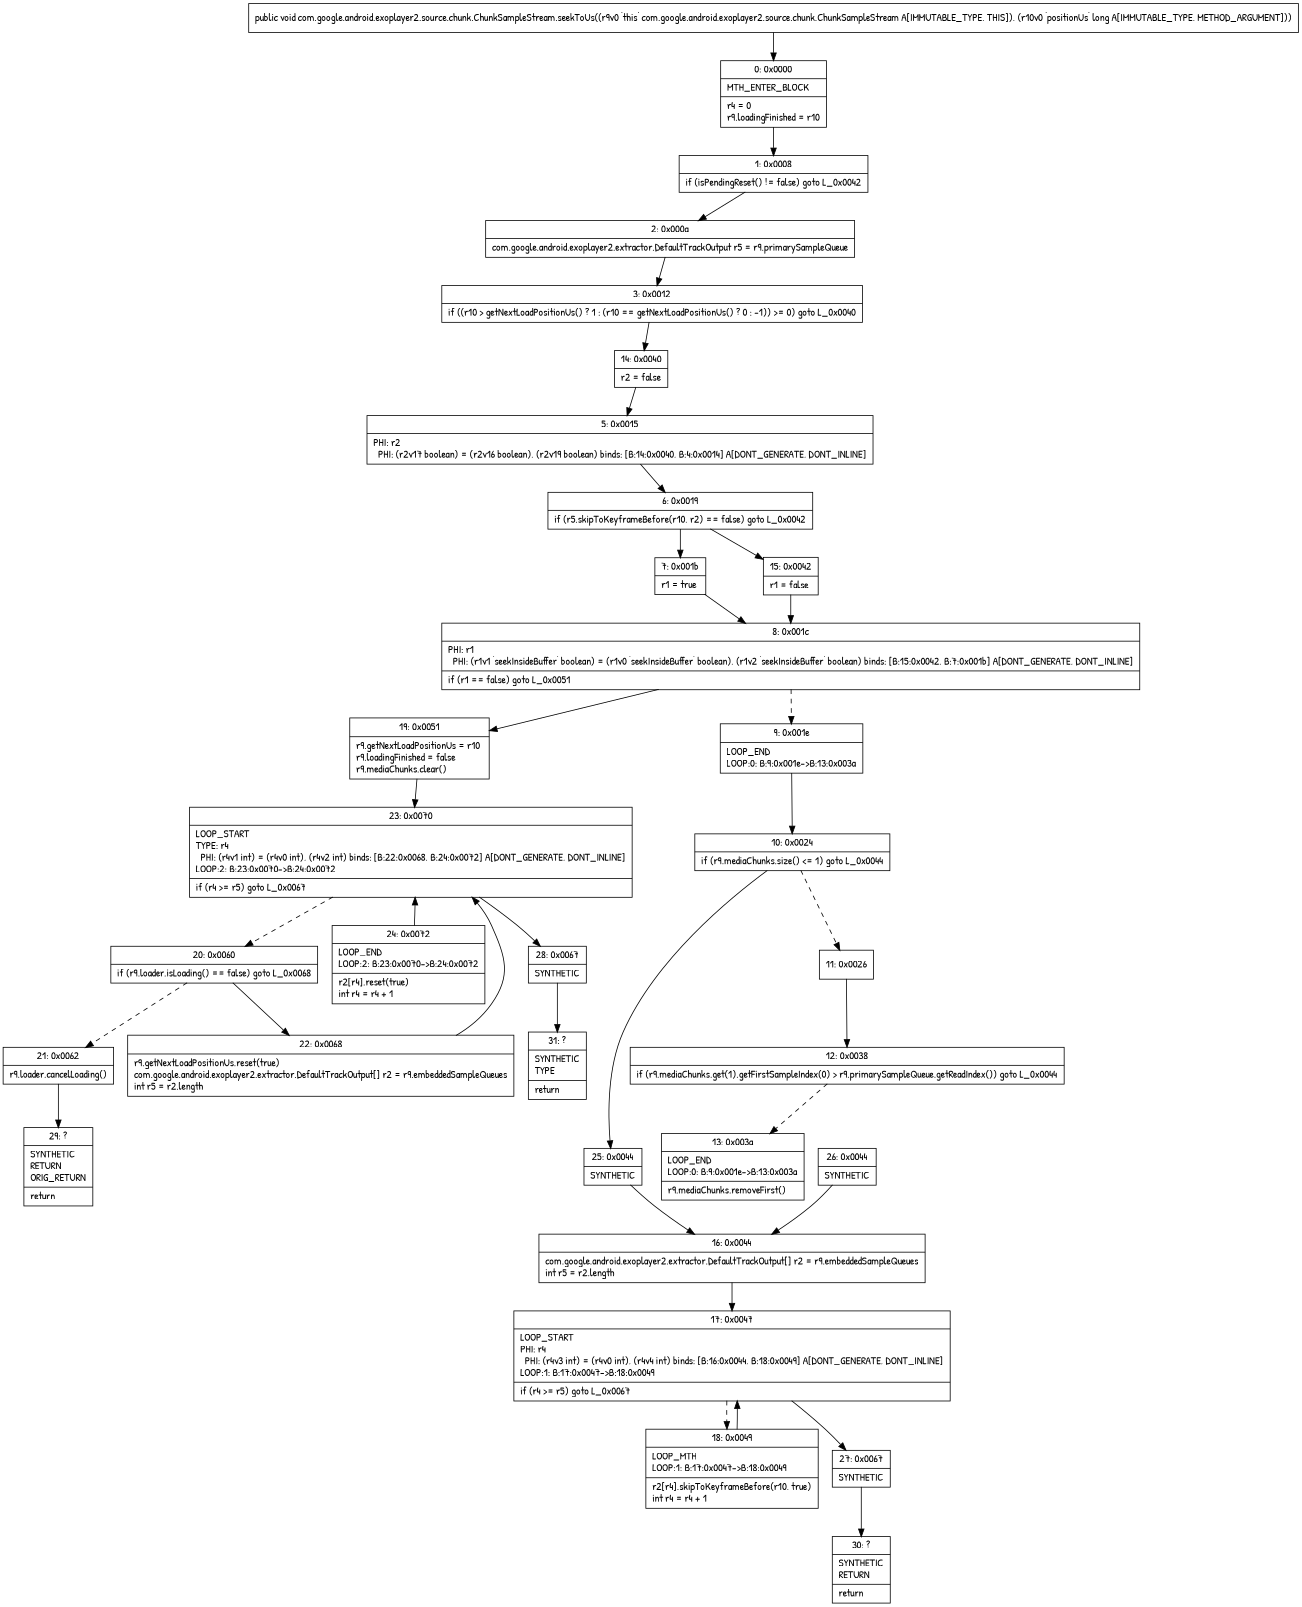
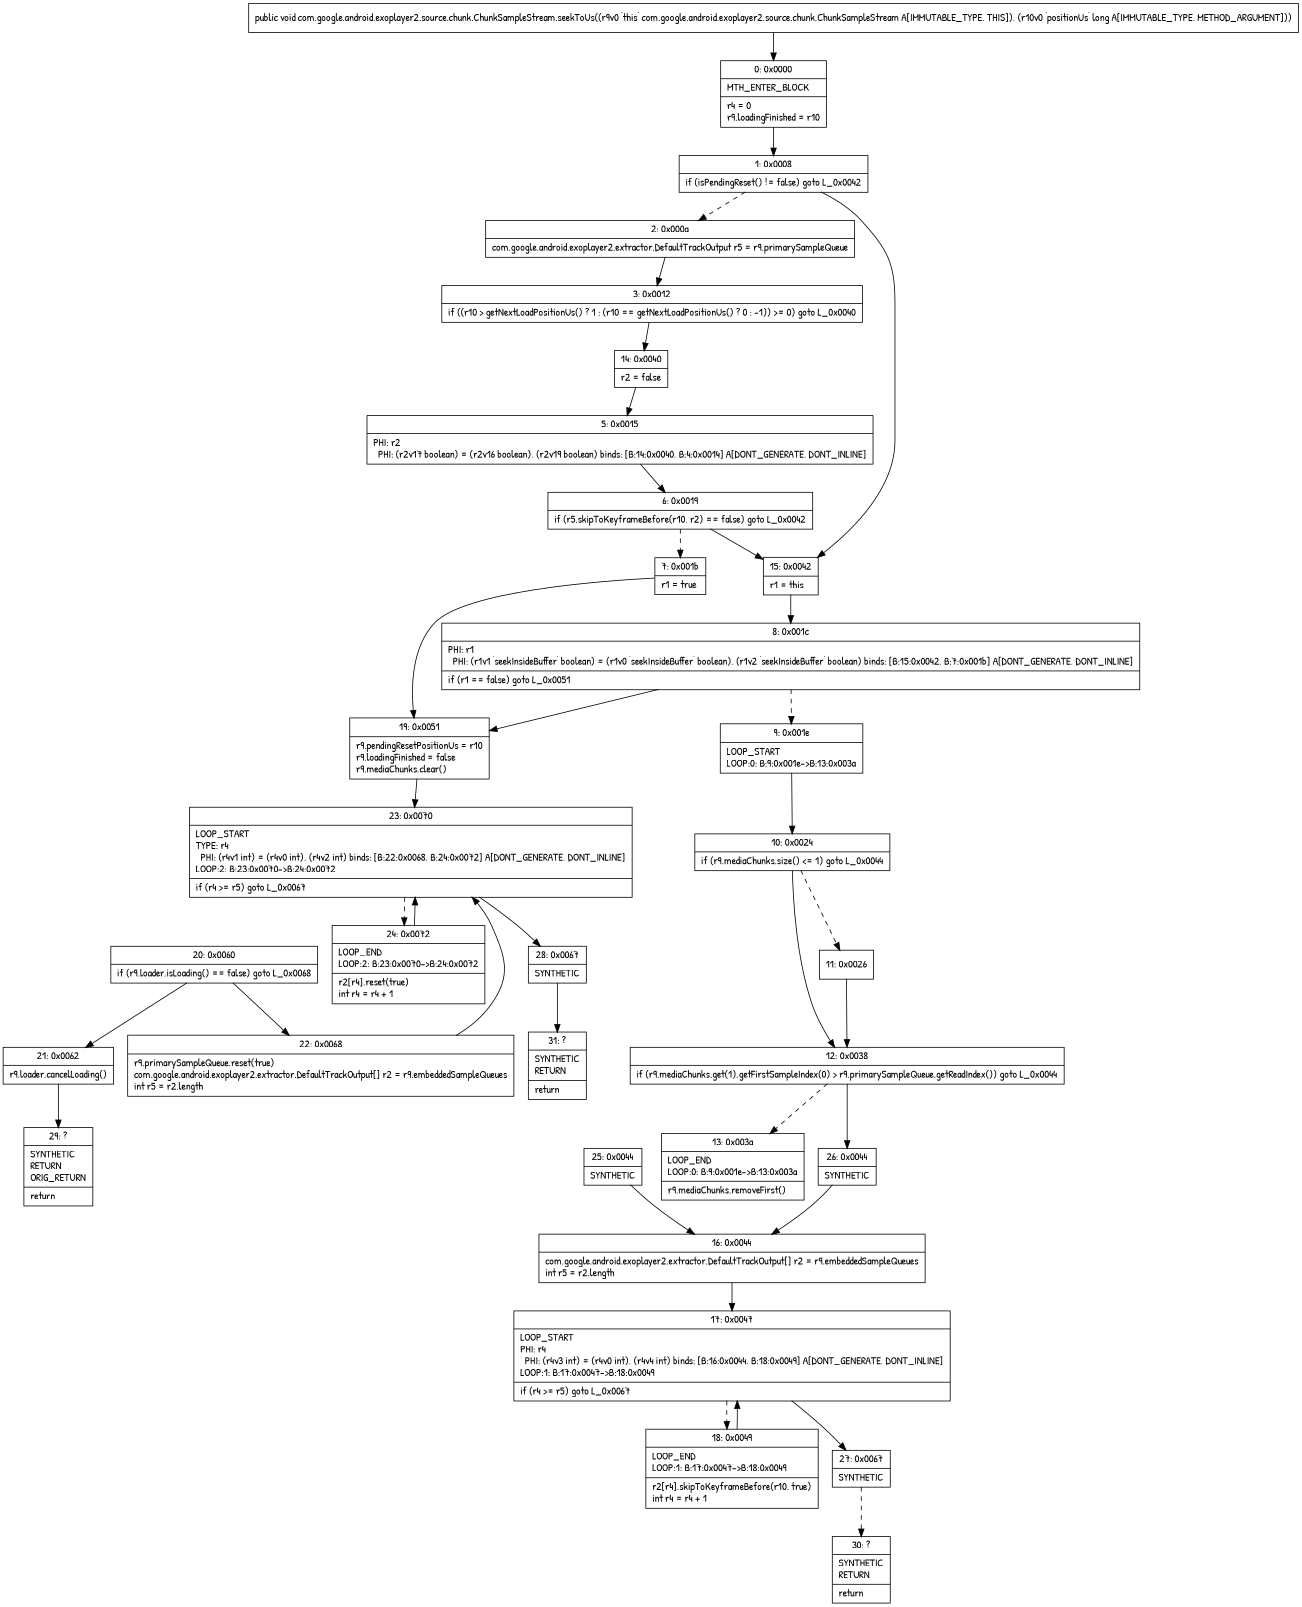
edge "1: 0x0008" -> "2: 0x000a": style solid -> dashed
edge "1: 0x0008" -> "15: 0x0042": added
edge "6: 0x0019" -> "7: 0x001b": style solid -> dashed
node "15: 0x0042": text "r1 = false" -> "r1 = this"
edge "7: 0x001b" -> "8: 0x001c": now "7: 0x001b" -> "19: 0x0051"
node "19: 0x0051": text "r9.getNextLoadPositionUs = r10" -> "r9.pendingResetPositionUs = r10"
node "9: 0x001e": text "LOOP_END" -> "LOOP_START"
edge "23: 0x0070" -> "20: 0x0060": now "23: 0x0070" -> "24: 0x0072"
edge "10: 0x0024" -> "25: 0x0044": now "10: 0x0024" -> "12: 0x0038"
edge "20: 0x0060" -> "21: 0x0062": style dashed -> solid
node "22: 0x0068": text "r9.getNextLoadPositionUs.reset(true)" -> "r9.primarySampleQueue.reset(true)"
node "31: ?": text "TYPE" -> "RETURN"
edge "12: 0x0038" -> "26: 0x0044": added
node "18: 0x0049": text "LOOP_MTH" -> "LOOP_END"
edge "27: 0x0067" -> "30: ?": style solid -> dashed
